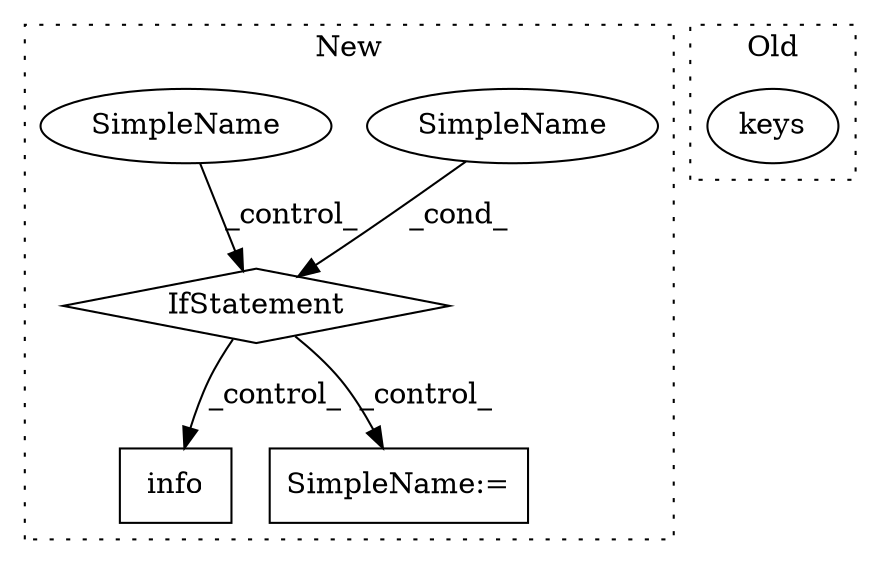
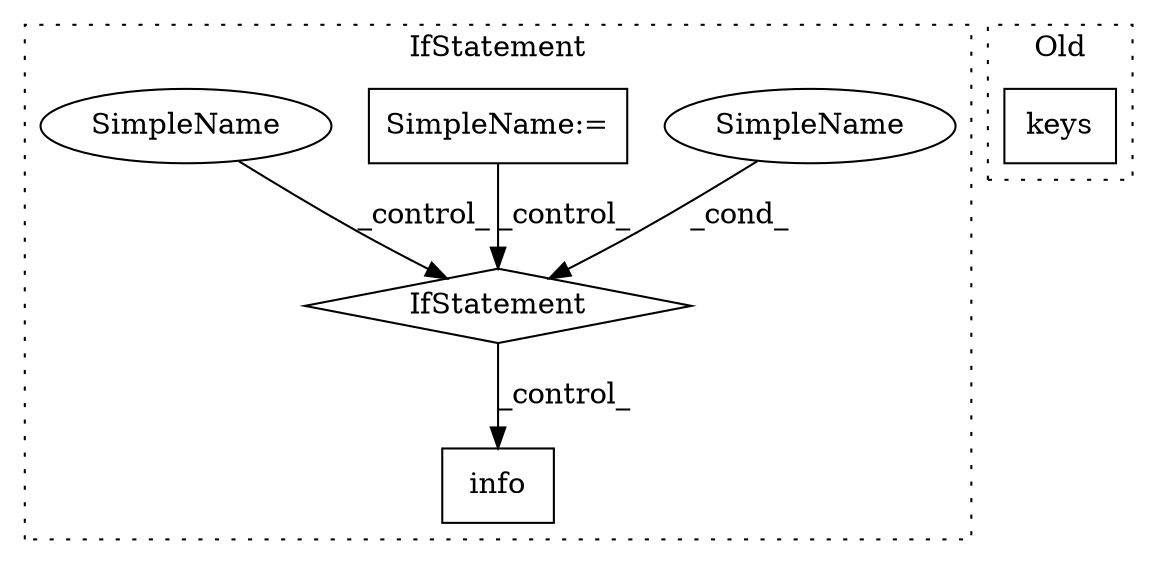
cluster "New": label "New" -> "IfStatement"
node "keys": shape ellipse -> box
edge "IfStatement" -> "SimpleName:=": reversed
